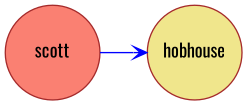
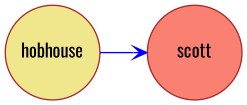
edge "scott" -> "hobhouse": reversed
